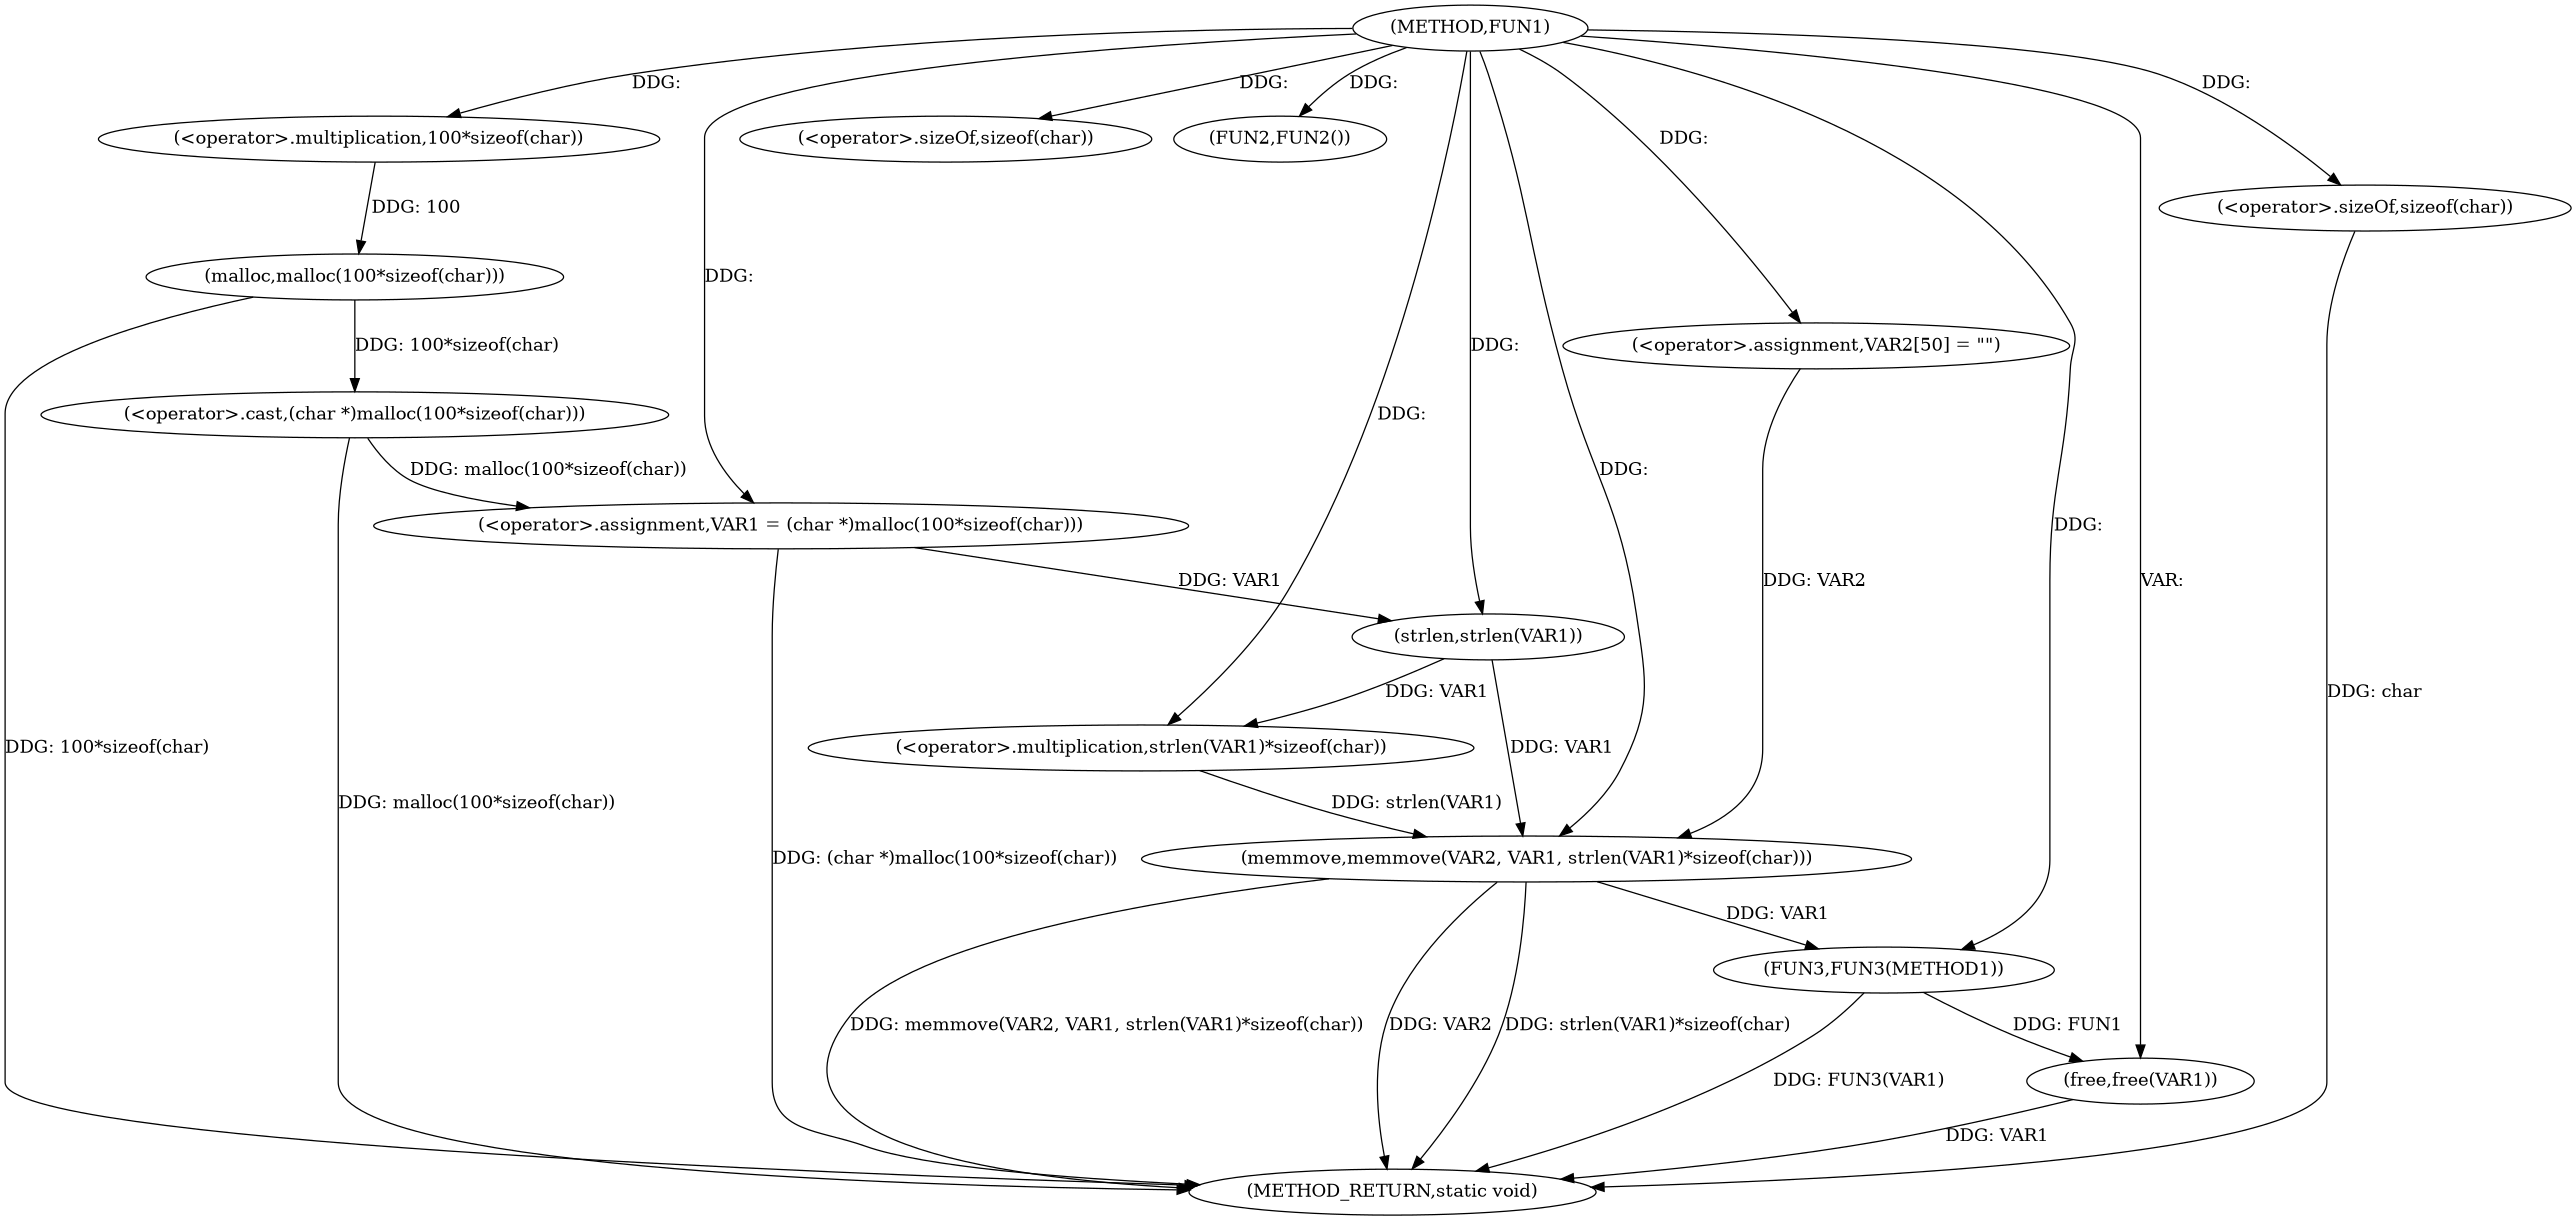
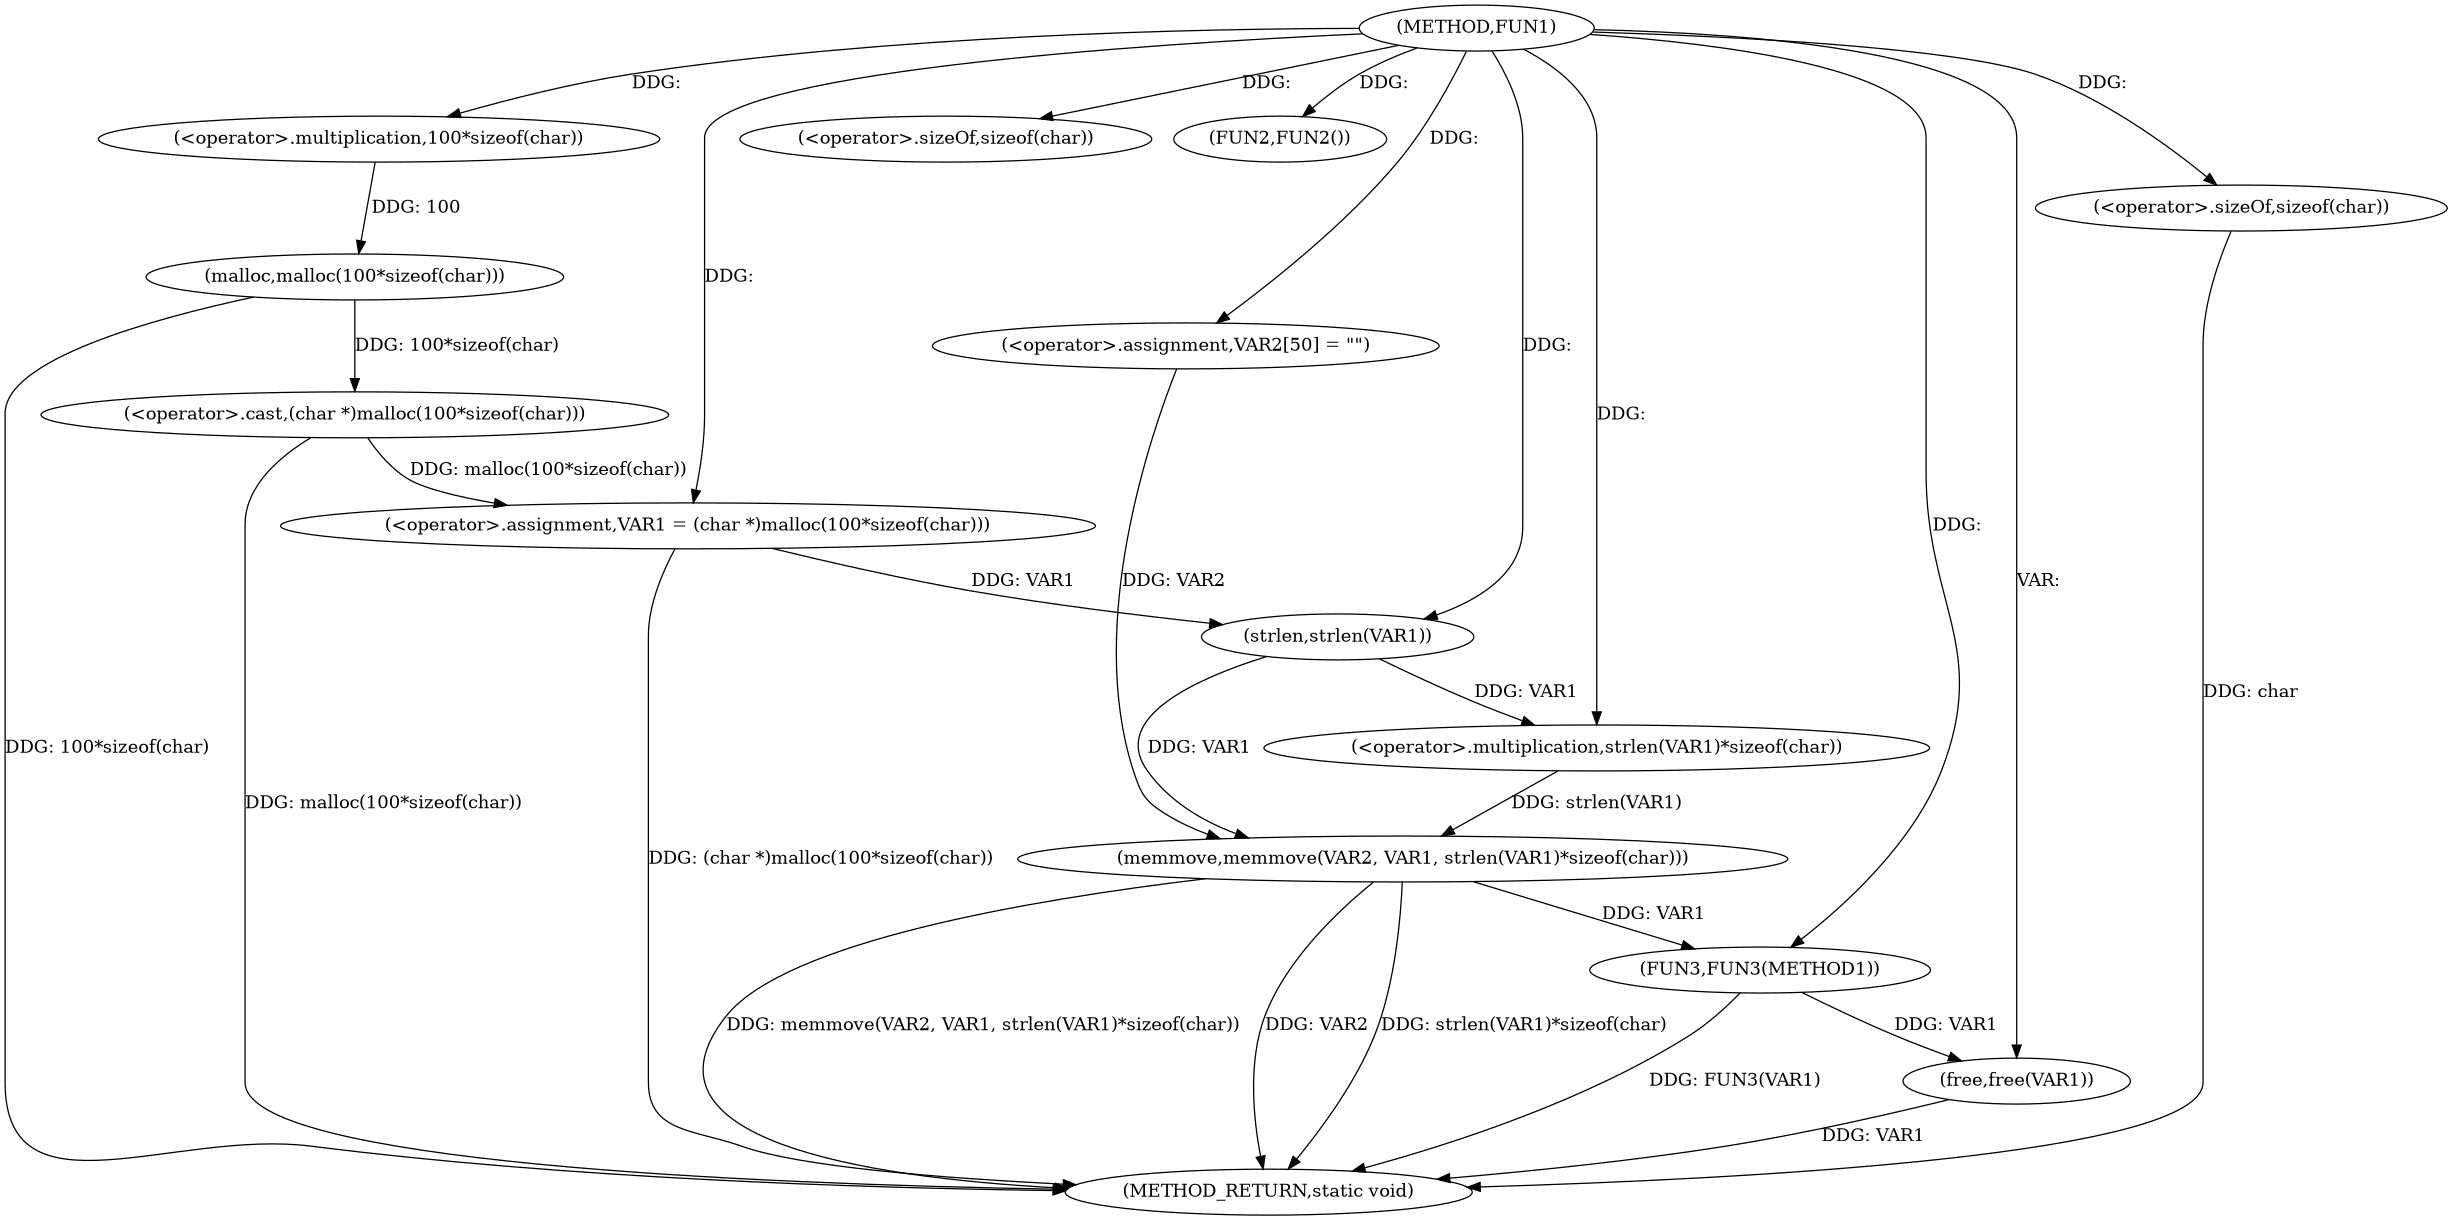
edge "(METHOD,FUN1)" -> "(memmove,memmove(VAR2, VAR1, strlen(VAR1)*sizeof(char)))": removed, label "DDG:"
edge "(FUN3,FUN3(METHOD1))" -> "(free,free(VAR1))": label "DDG: FUN1" -> "DDG: VAR1"
